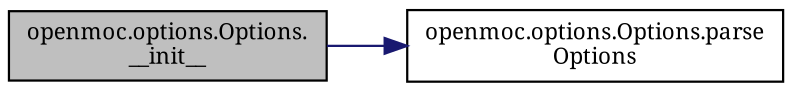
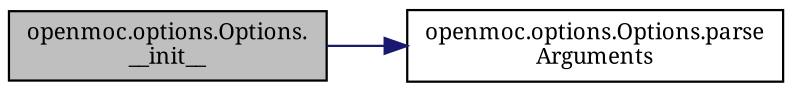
node "openmoc.options.Options.parse Options": label "openmoc.options.Options.parse Options" -> "openmoc.options.Options.parse Arguments"
